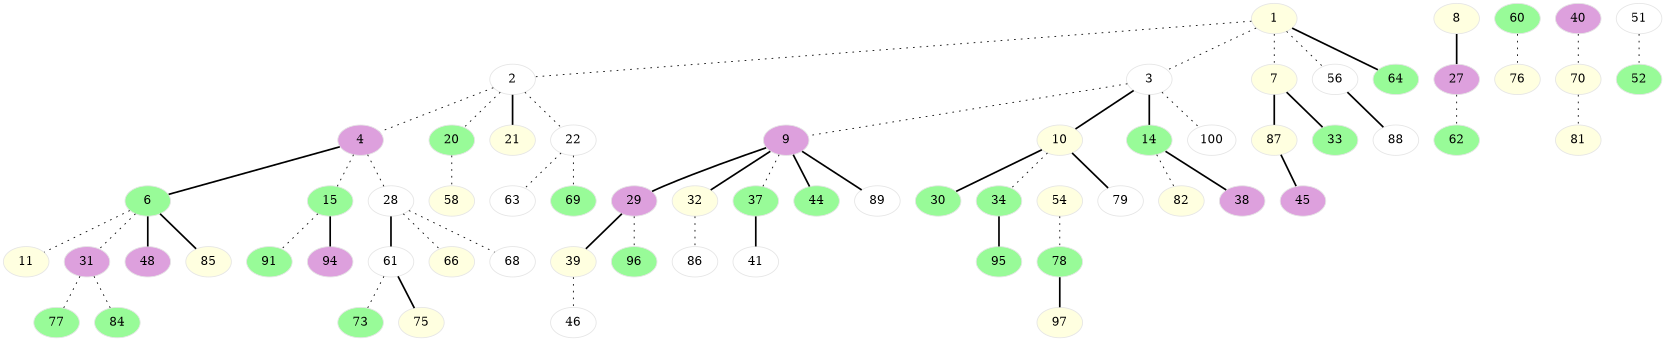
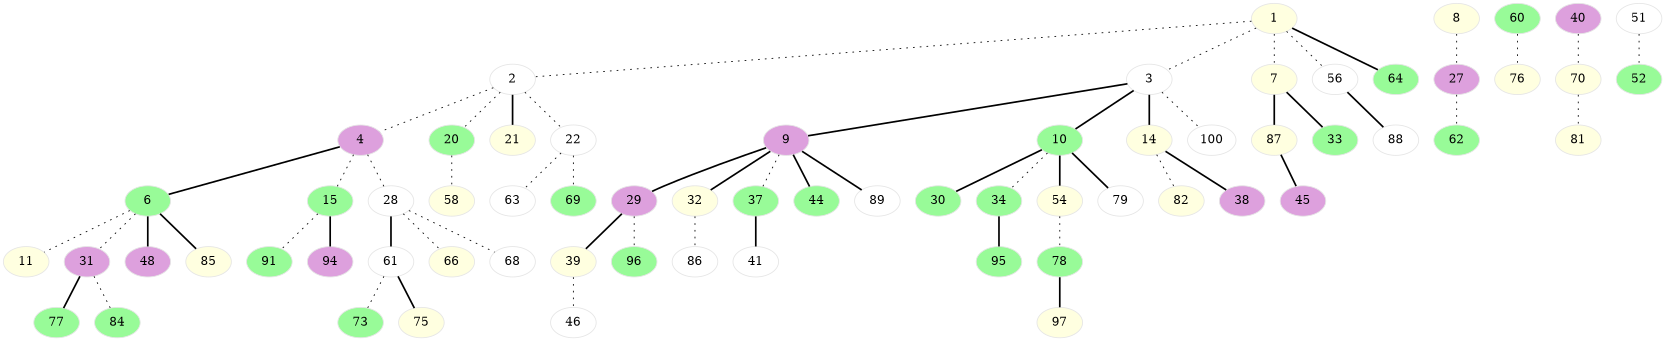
edge "8" -- "27": style bold -> dotted
edge "3" -- "9": style dotted -> bold
node "10": fillcolor lightyellow -> palegreen
node "14": fillcolor palegreen -> lightyellow
edge "10" -- "54": added
edge "31" -- "77": style dotted -> bold
